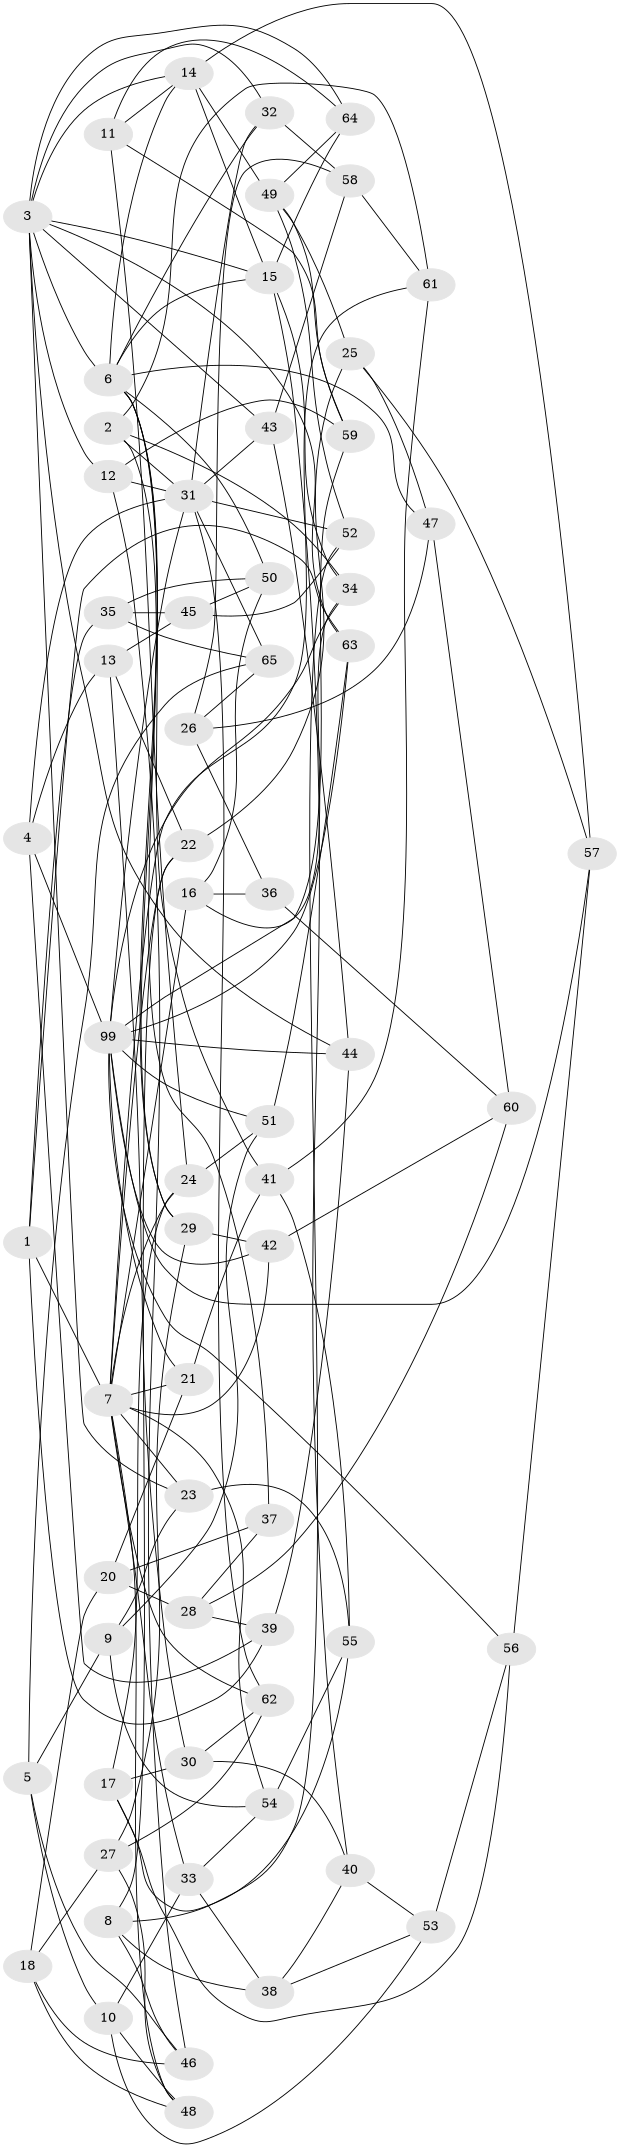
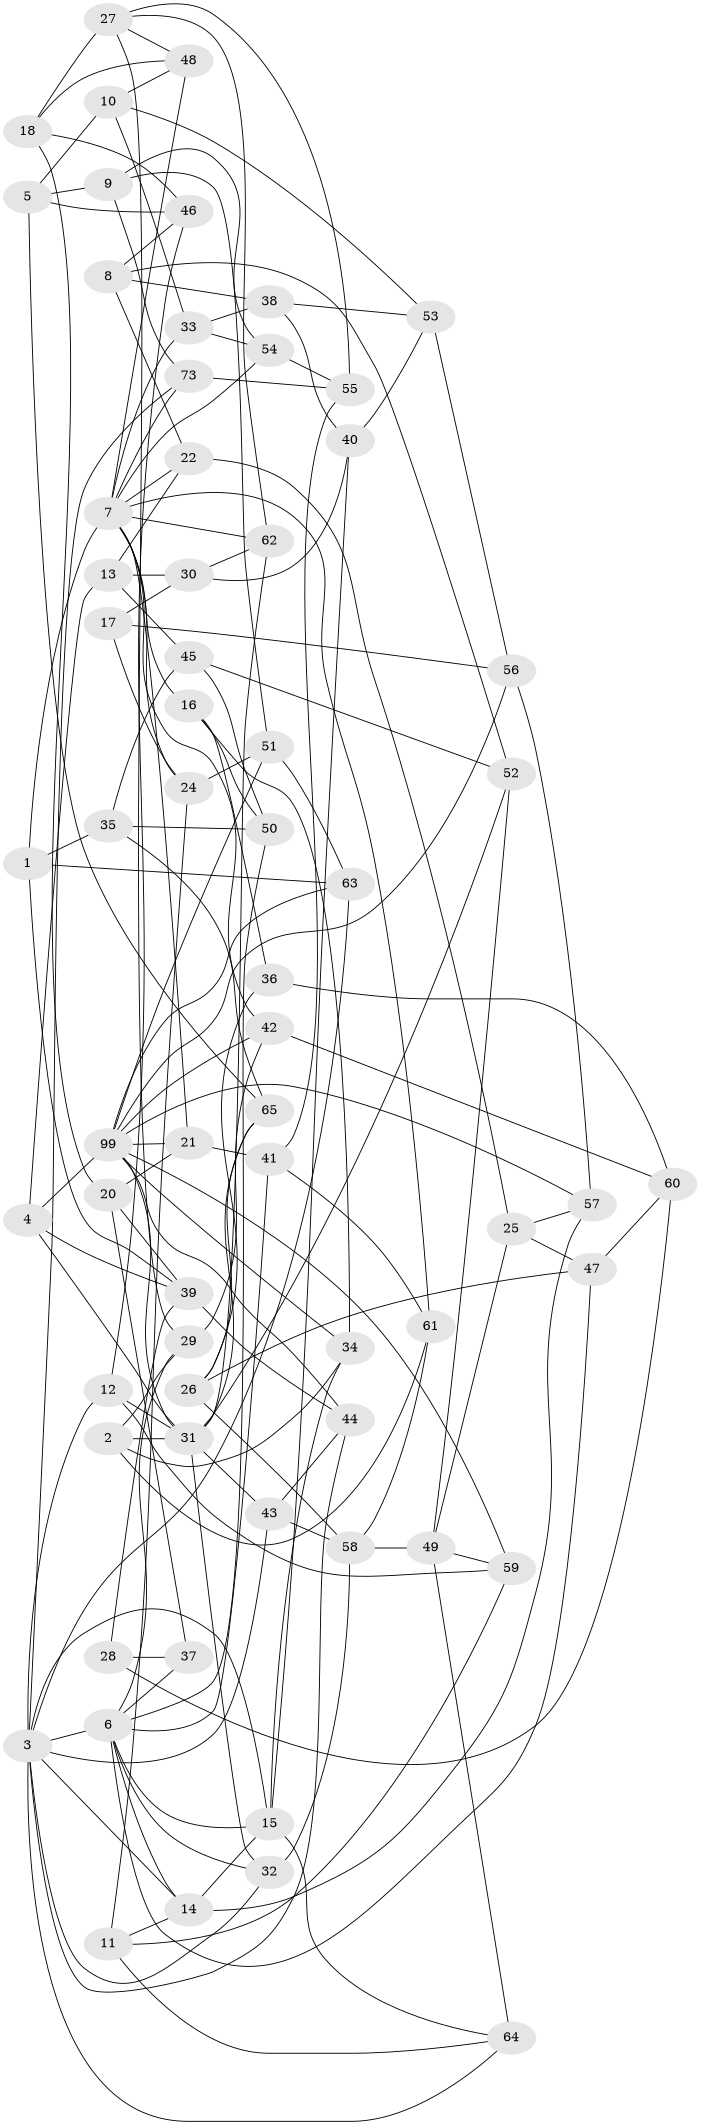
edge "14" -- "49": now "58" -- "49"
node "23": label "23" -> "73"
edge "20" -- "28": now "20" -- "39"
edge "55" -- "17": now "55" -- "27"
